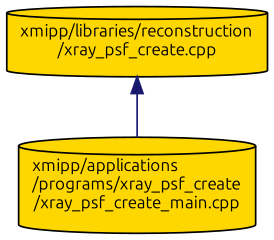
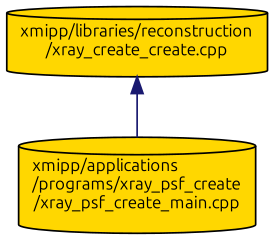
node "xmipp/libraries/reconstruction /xray_psf_create.cpp": label "xmipp/libraries/reconstruction /xray_psf_create.cpp" -> "xmipp/libraries/reconstruction /xray_create_create.cpp"
